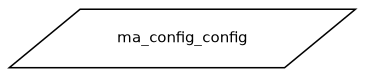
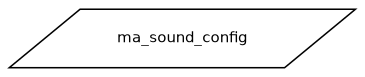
node "ma_config_config": label "ma_config_config" -> "ma_sound_config"
